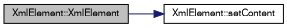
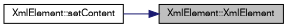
edge "XmlElement::XmlElement" -> "XmlElement::setContent": reversed
